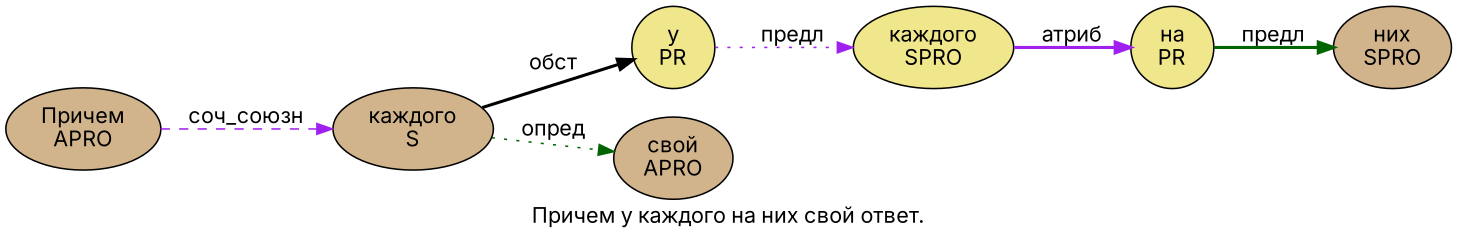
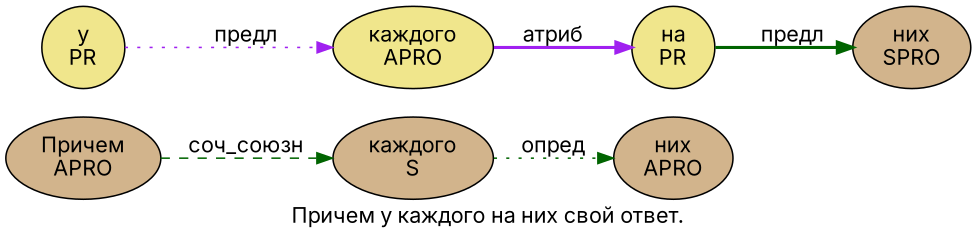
node "каждого SPRO": label "каждого SPRO" -> "каждого APRO"
edge "каждого S" -> "у PR": removed, label "обст"
edge "Причем APRO" -> "каждого S": color purple -> darkgreen
node "свой APRO": label "свой APRO" -> "них APRO"
